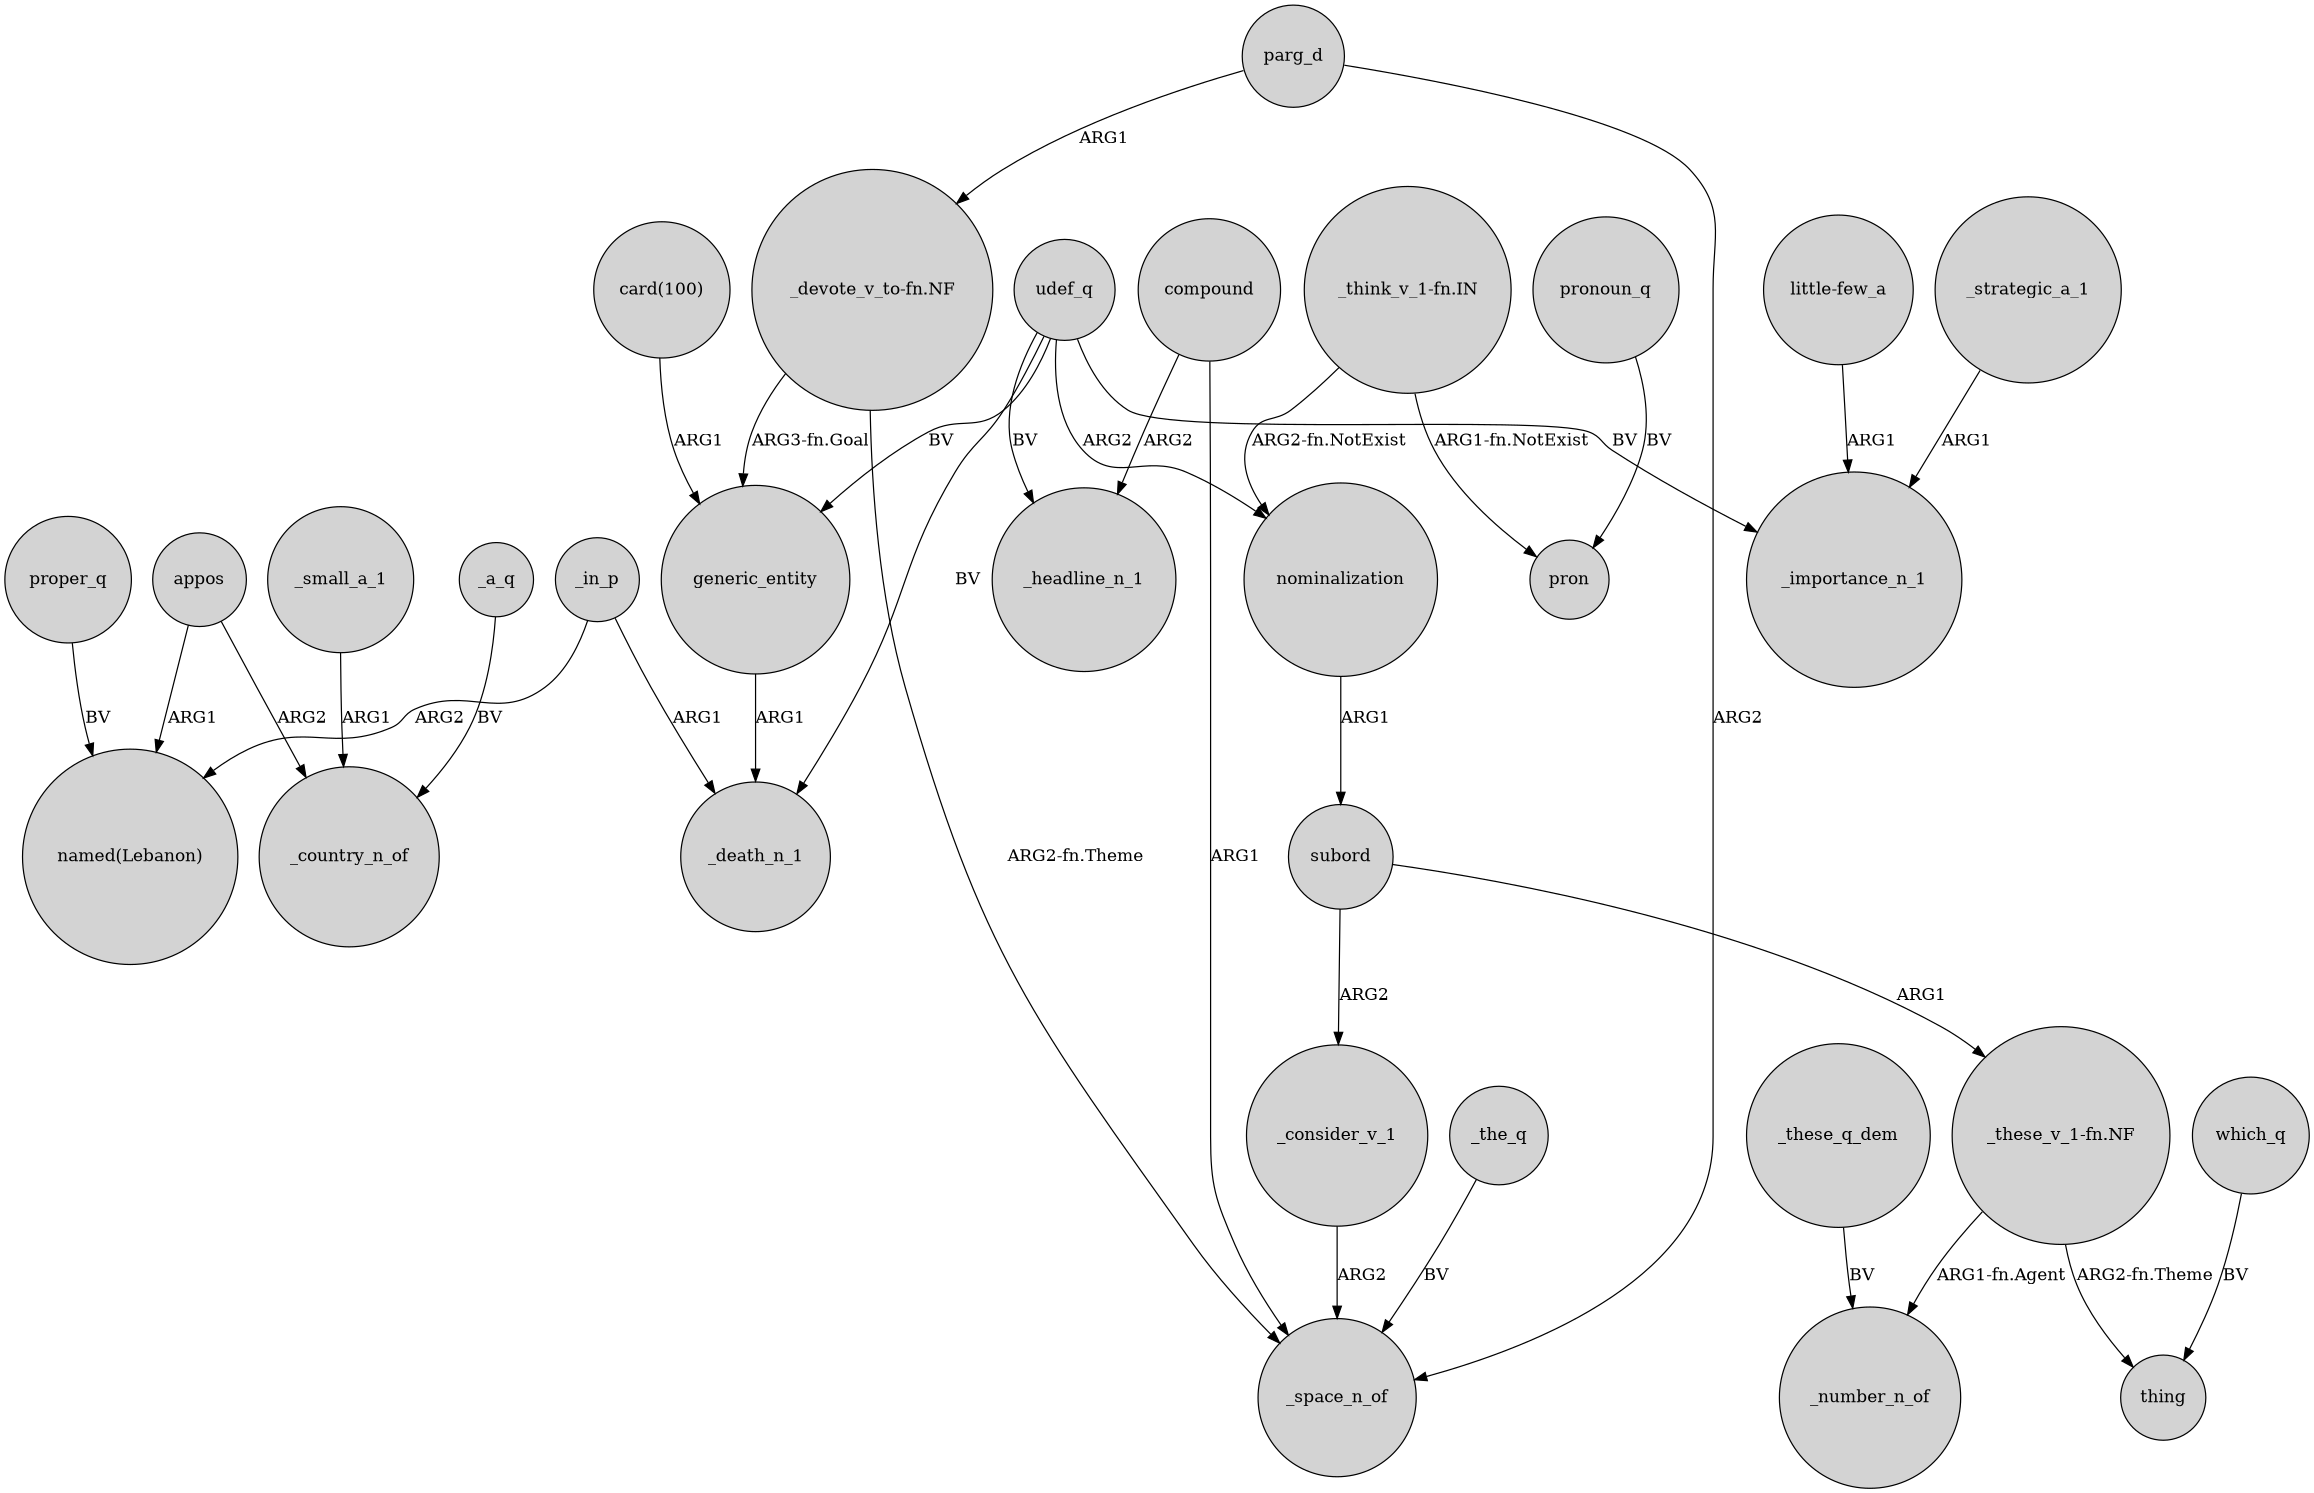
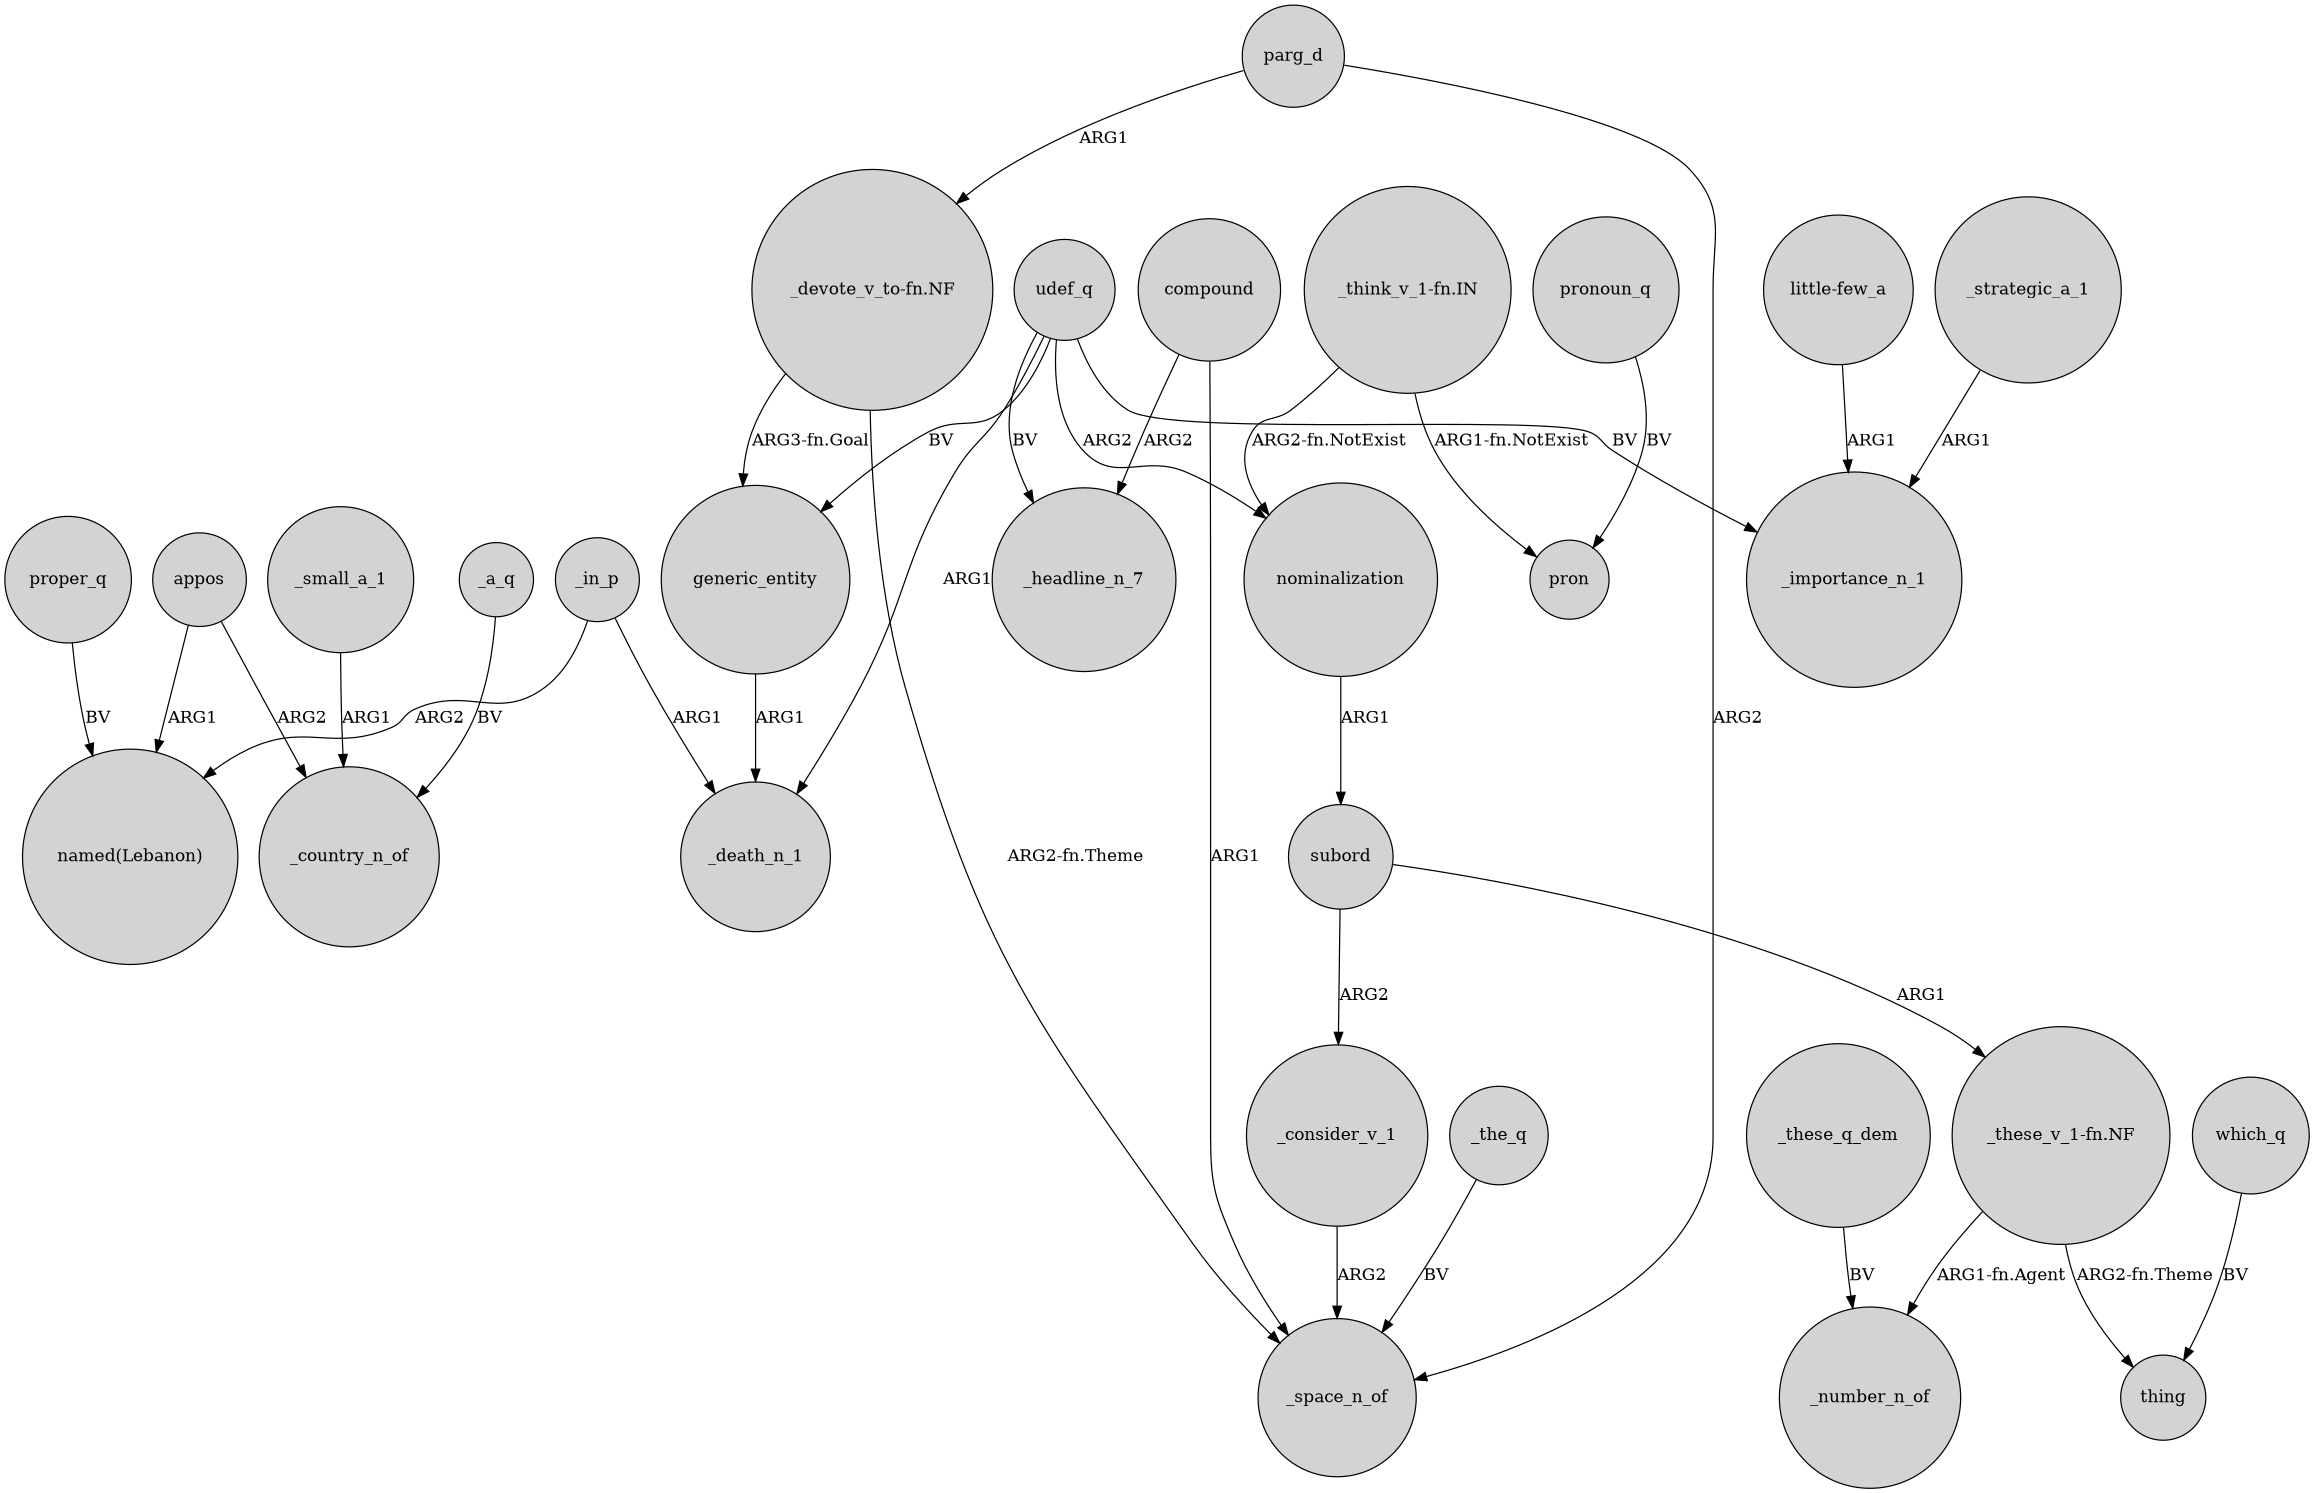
node "card(100)": removed
edge "udef_q" -> "_death_n_1": label "BV" -> "ARG1"
node "_headline_n_1": label "_headline_n_1" -> "_headline_n_7"
